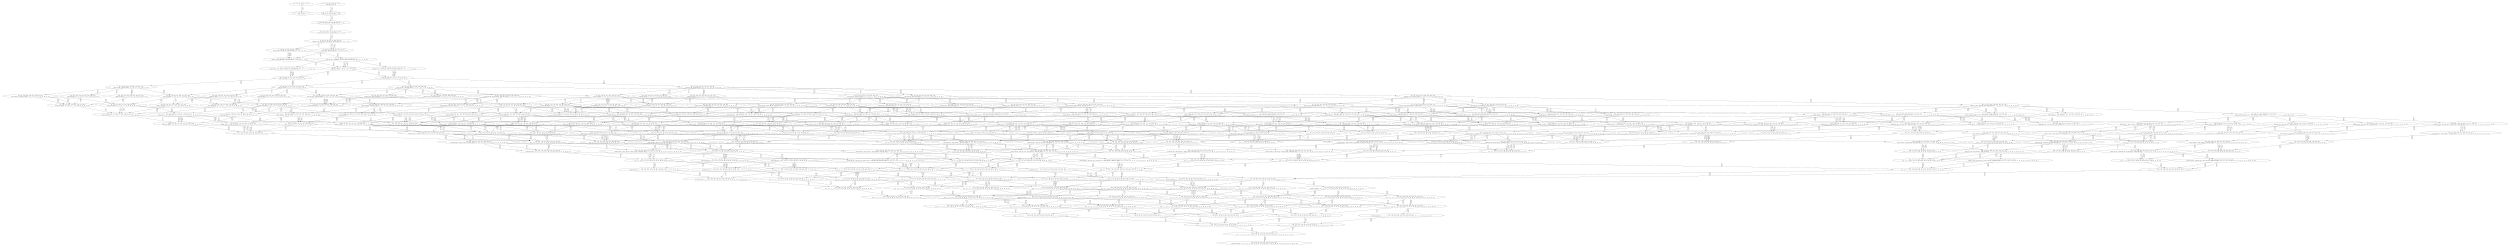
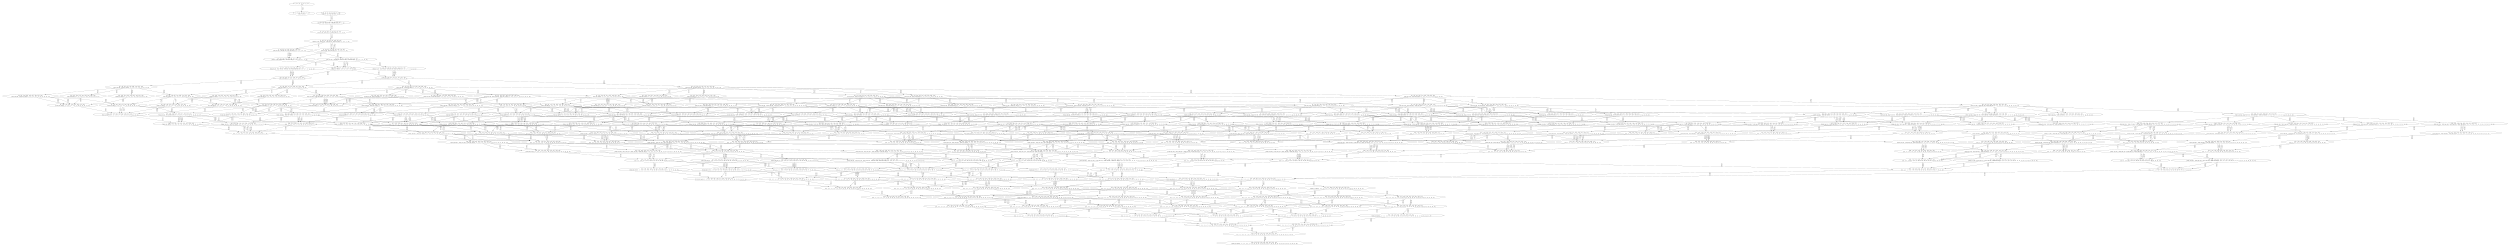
node "S2: [9, 9] [9, 9] [9, 12] [87, 110] {T0J1:87-110}{1, 2}": removed
